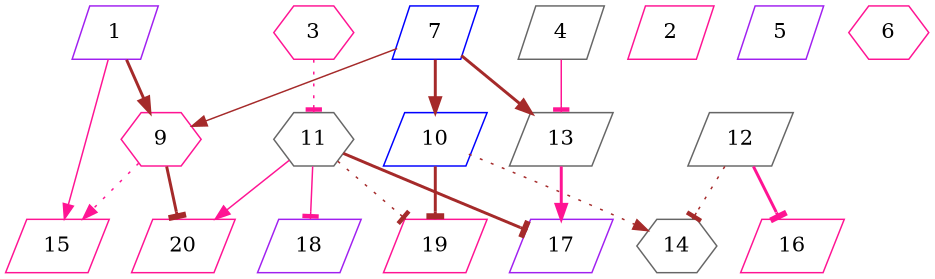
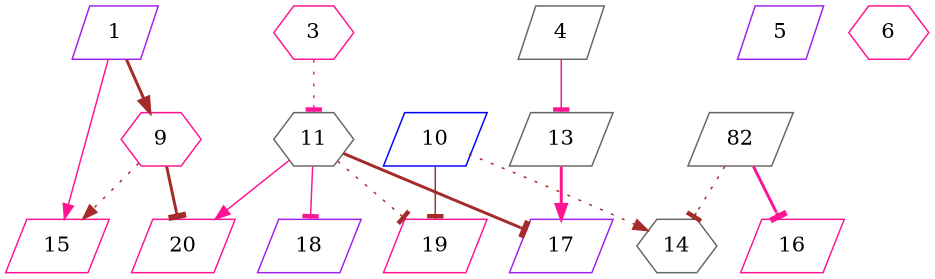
node "7": removed
node "2": removed
node "12": label "12" -> "82"
edge "10" -> "19": style bold -> solid
edge "9" -> "15": color deeppink -> brown
